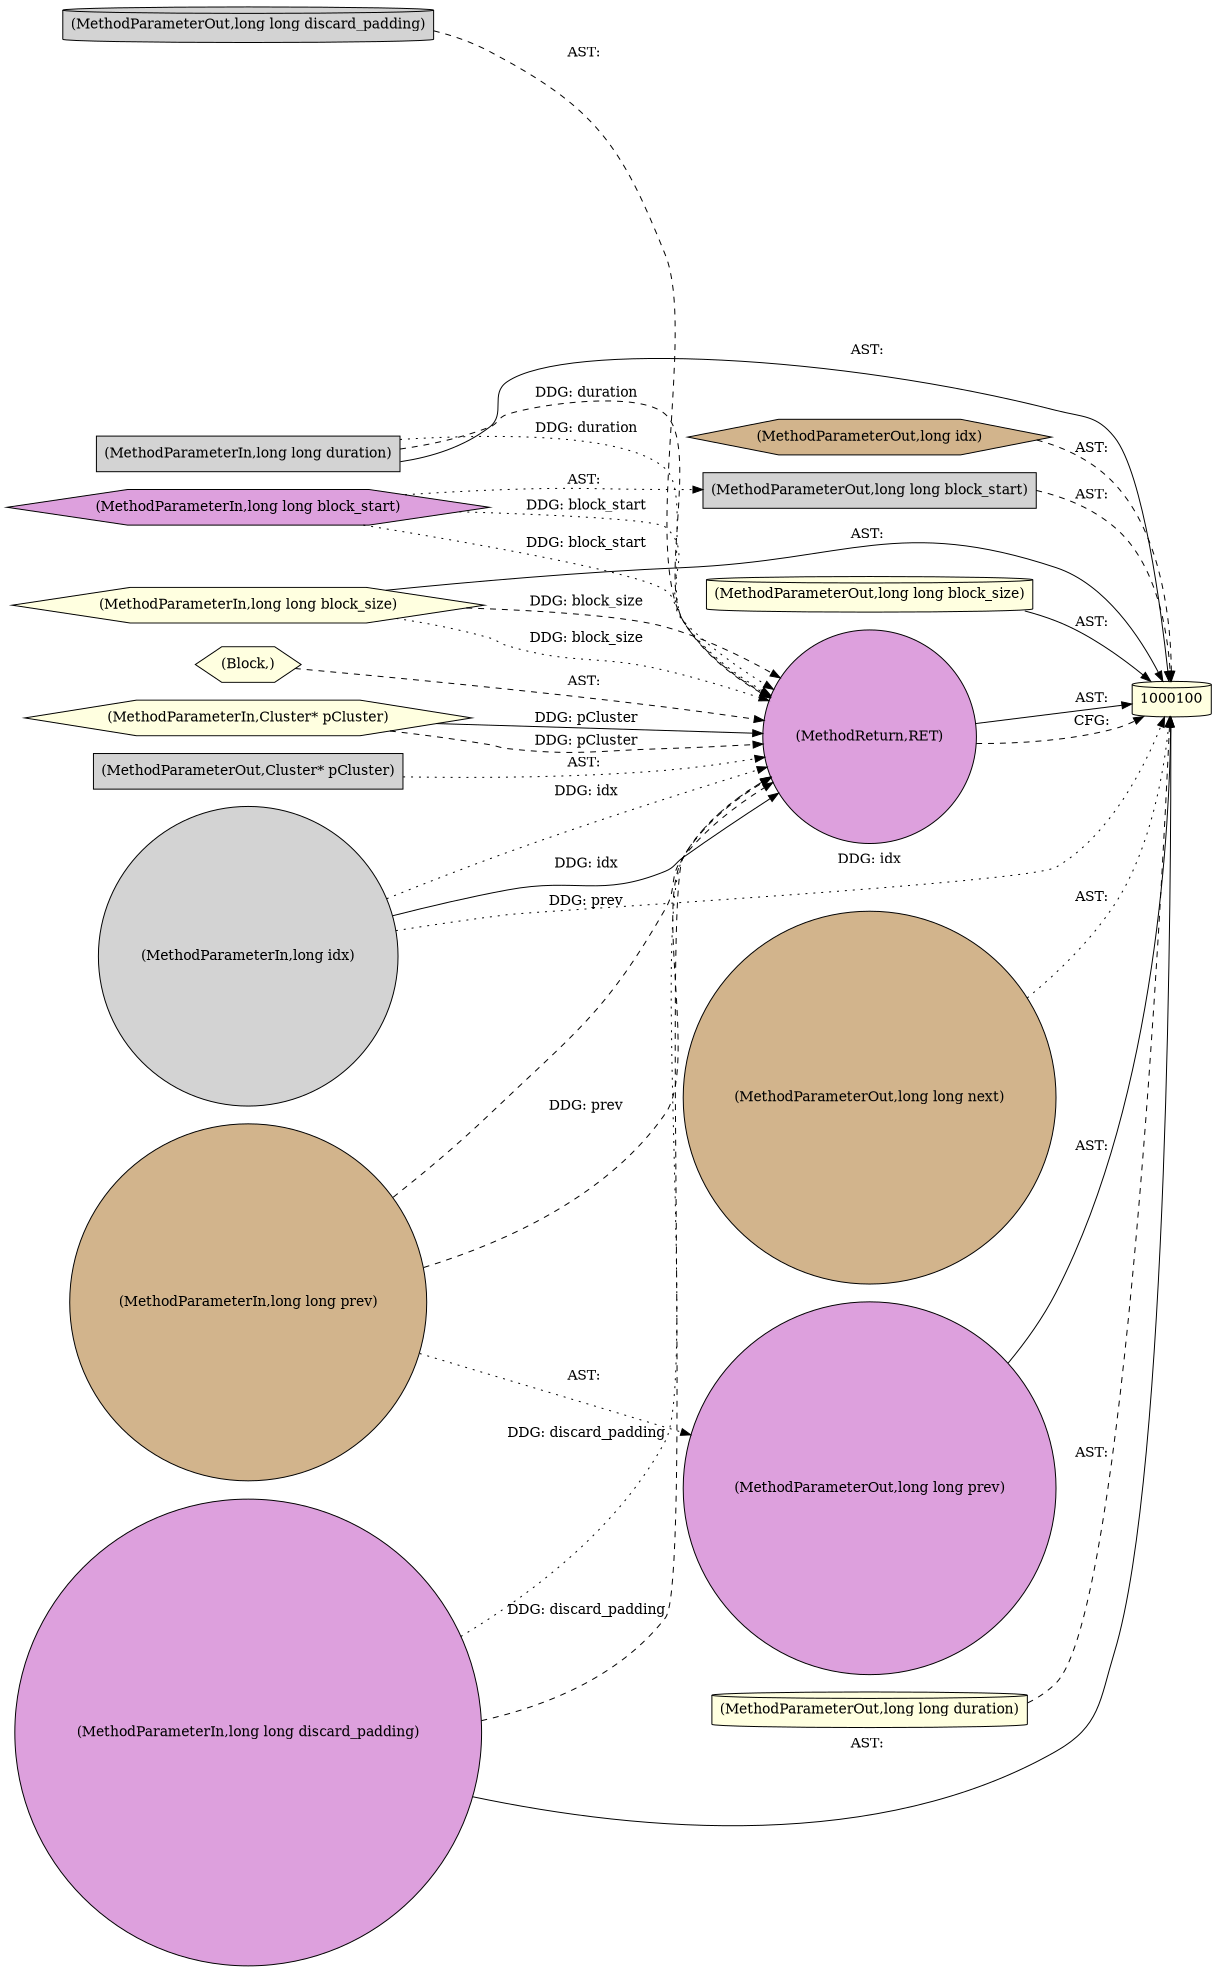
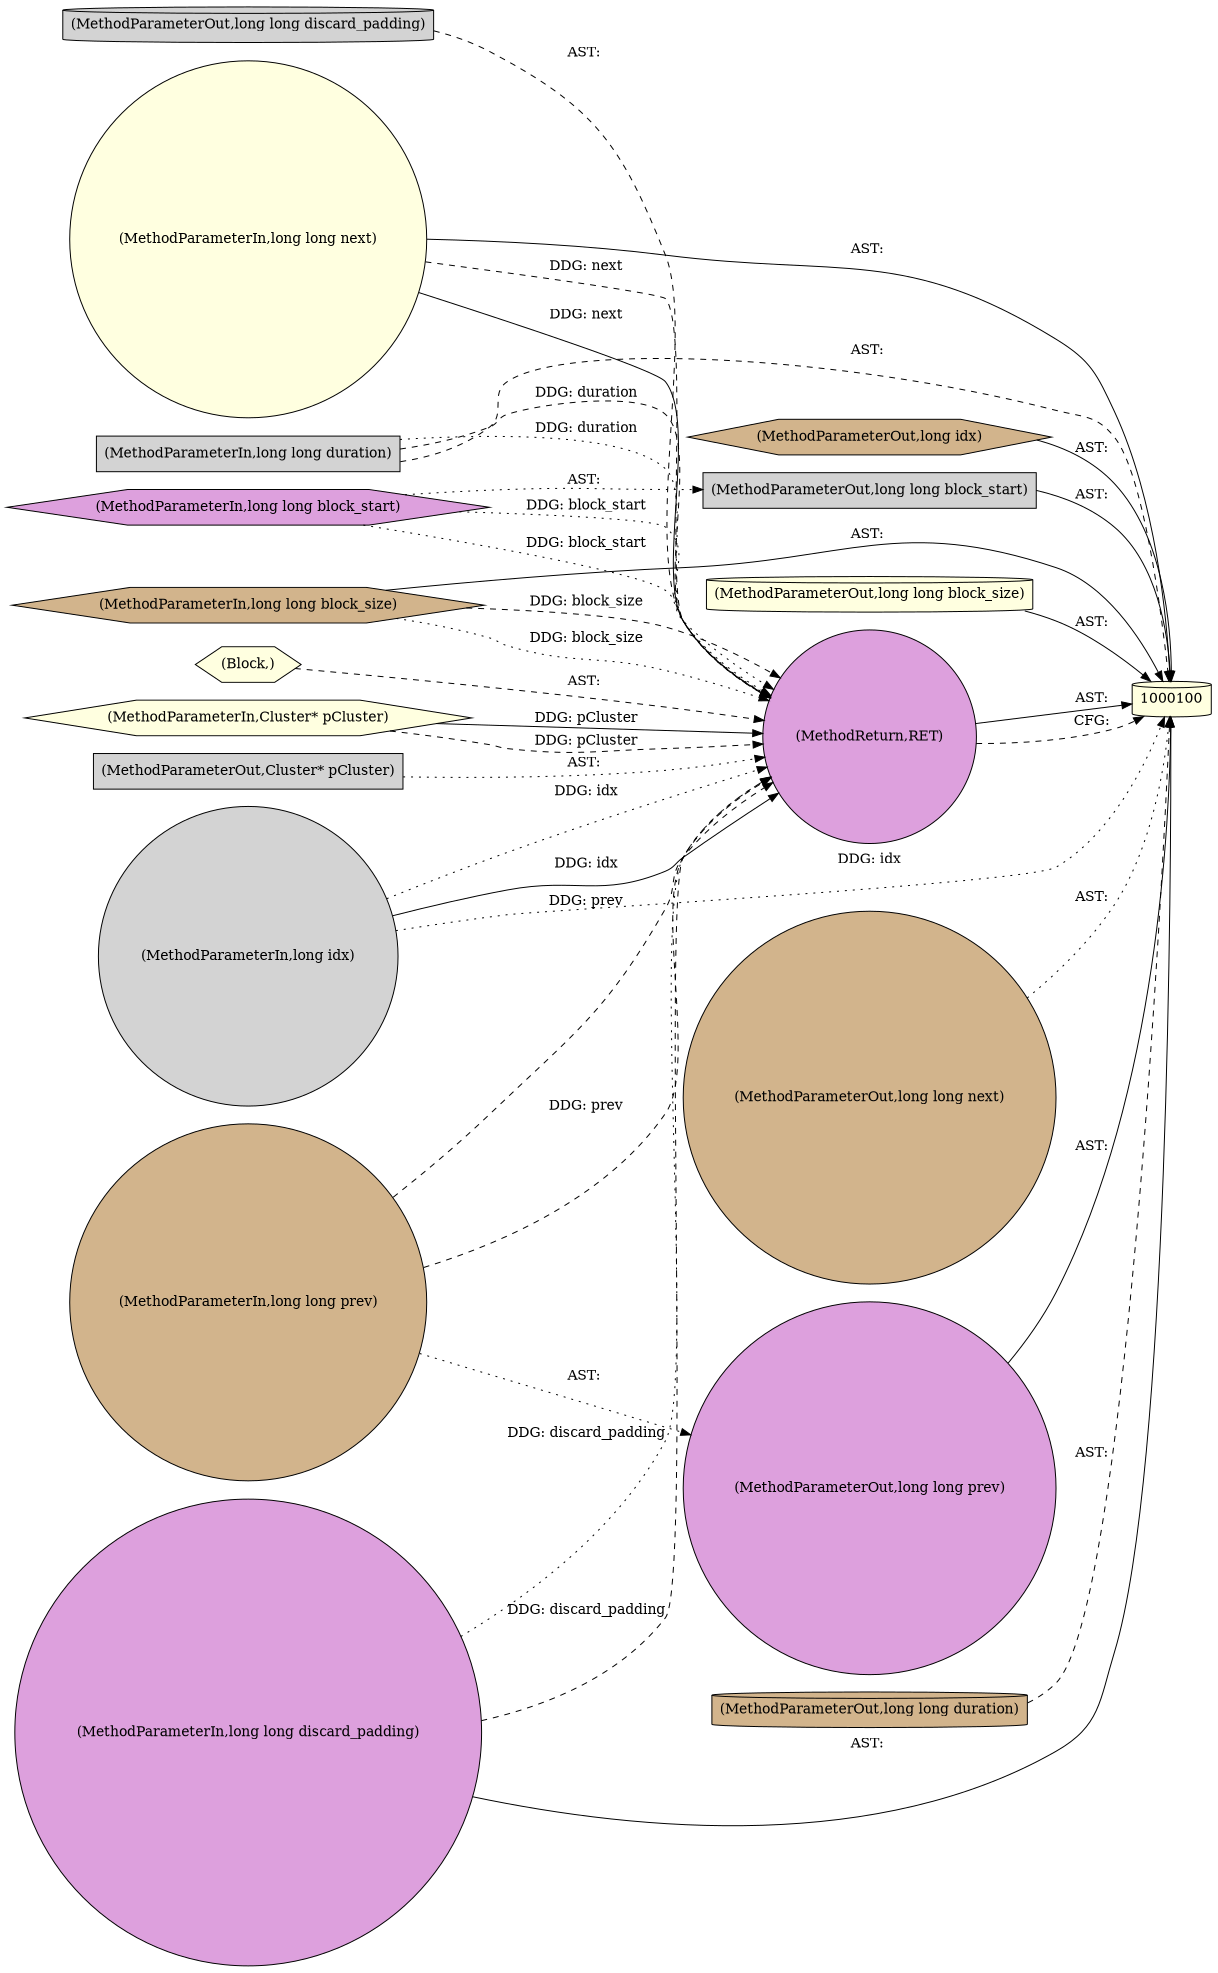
node "(MethodParameterIn,long long next)": added
edge "(MethodParameterIn,long long duration)" -> "1000100": style solid -> dashed
edge "(MethodParameterOut,long idx)" -> "1000100": style dashed -> solid
edge "(MethodParameterOut,long long block_start)" -> "1000100": style dashed -> solid
node "(MethodParameterIn,long long block_size)": fillcolor lightyellow -> tan
node "(MethodParameterOut,long long duration)": fillcolor lightyellow -> tan
